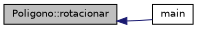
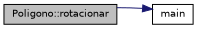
edge "main" -> "Poligono::rotacionar": reversed
